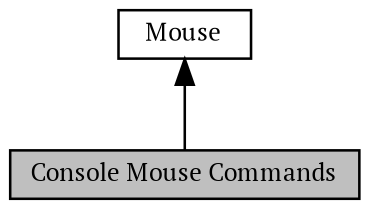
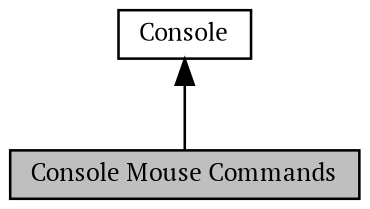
node "Mouse": label "Mouse" -> "Console"
